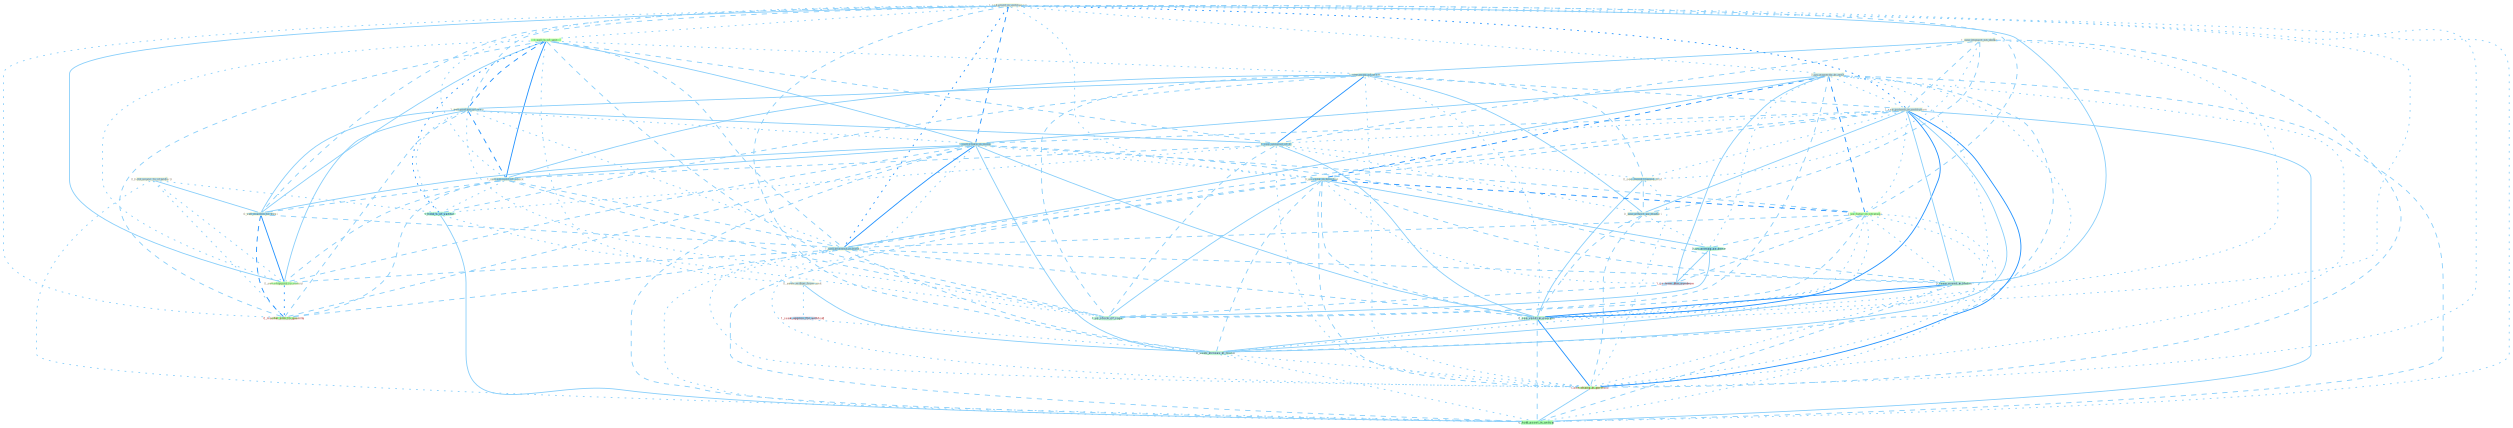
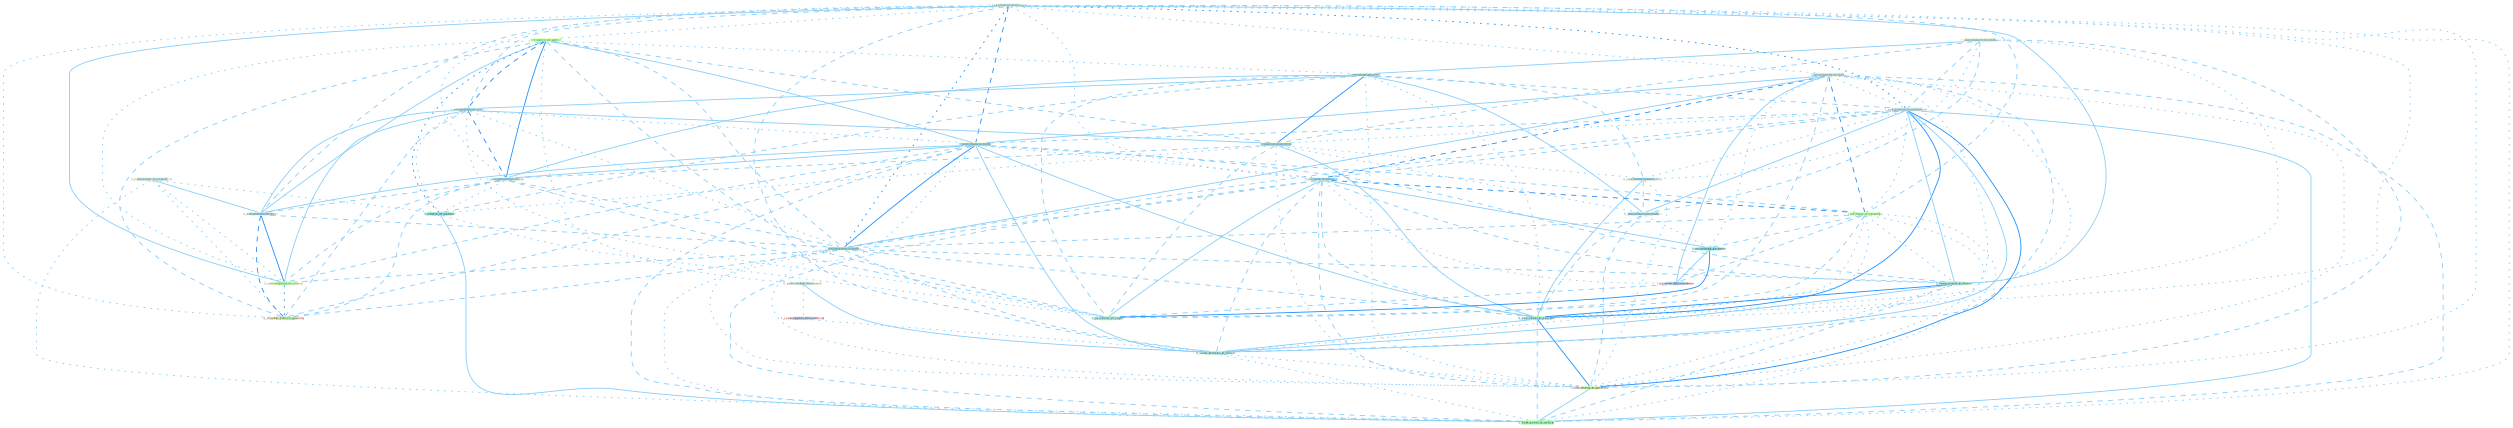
edge "0_us_averag_as_base" -- "1_us_stock_of_capit": color #87cefa -> #1e90ff
